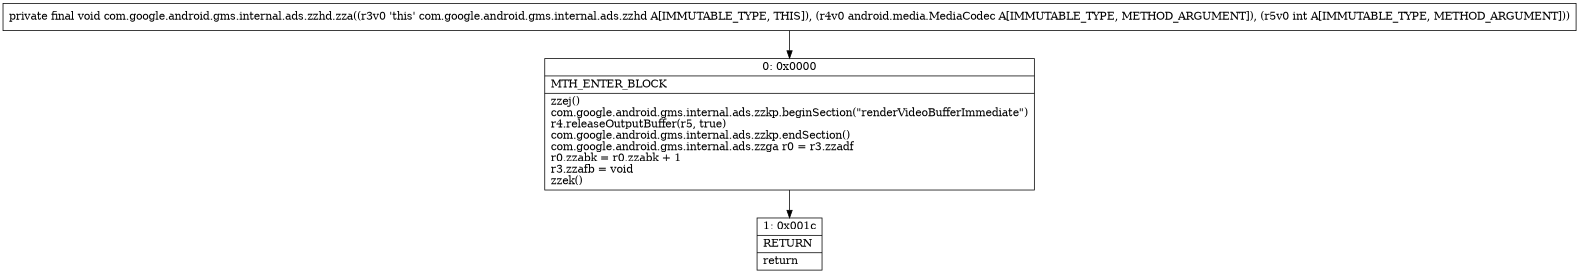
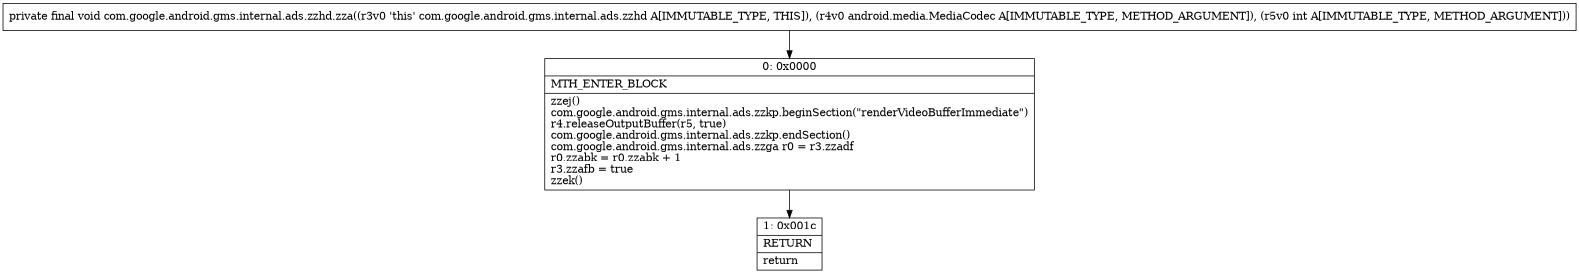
node "0: 0x0000": text "r3.zzafb = void" -> "r3.zzafb = true"
